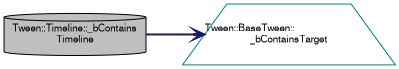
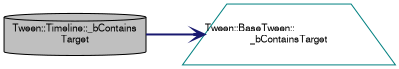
node "Tween::Timeline::_bContains Timeline": label "Tween::Timeline::_bContains Timeline" -> "Tween::Timeline::_bContains Target"
